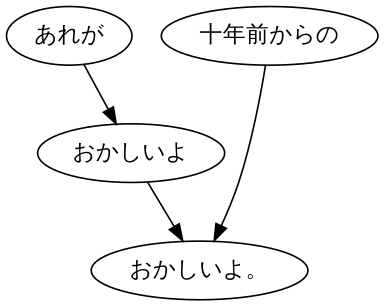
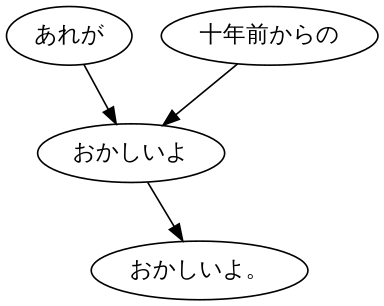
edge "十年前からの" -> "おかしいよ。": now "十年前からの" -> "おかしいよ"
